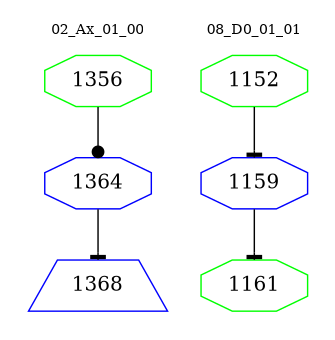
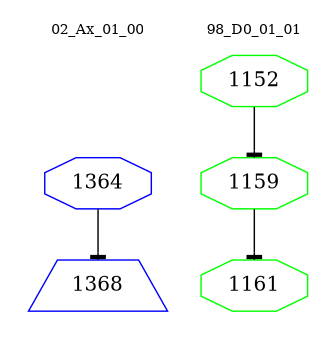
cluster "08_D0_01_01": label "08_D0_01_01" -> "98_D0_01_01"
node "1356": removed
node "1159": color blue -> green
